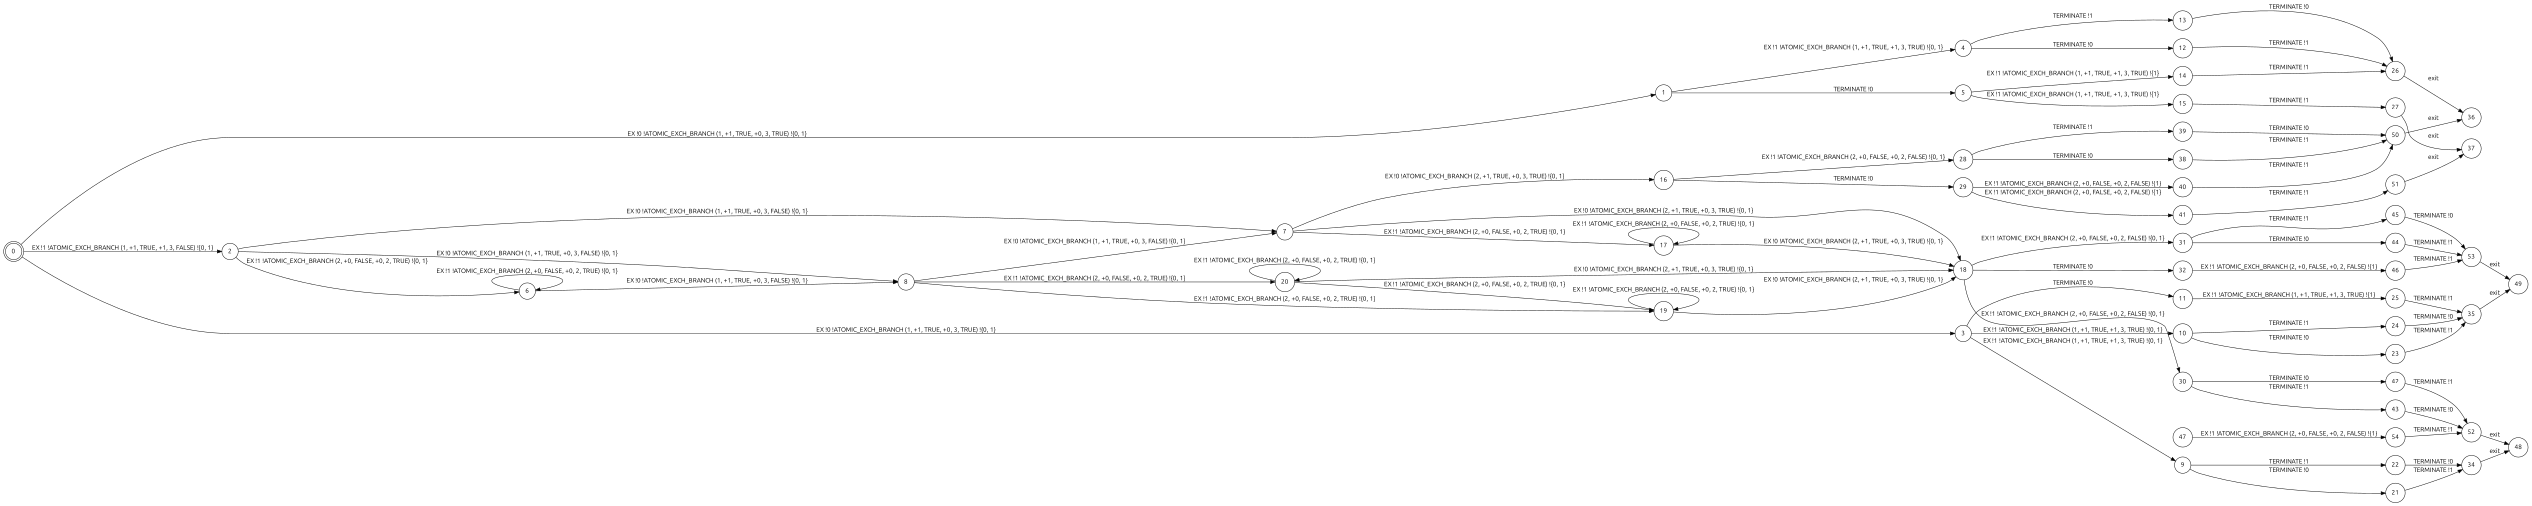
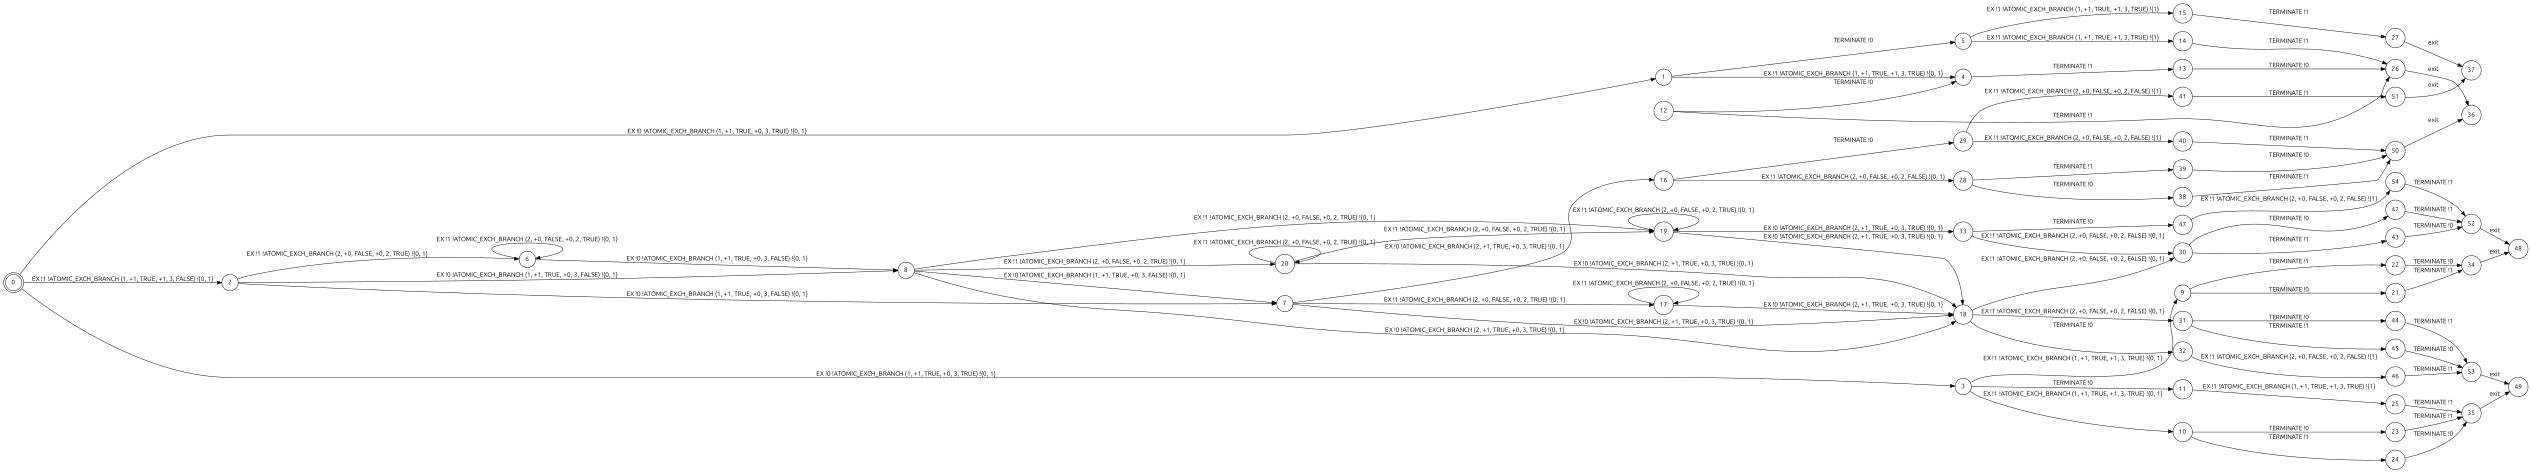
edge "4" -> "12": reversed
node "33": added
edge "8" -> "18": added, label "EX !0 !ATOMIC_EXCH_BRANCH (2, +1, TRUE, +0, 3, TRUE) !{0, 1}"
